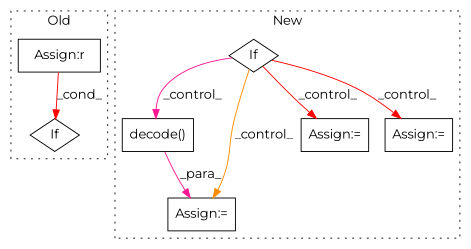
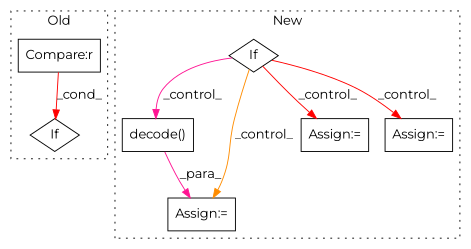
node "Assign:r": label "Assign:r" -> "Compare:r"
